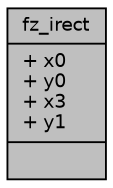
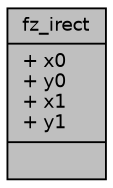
node "fz_irect": text "+ x3" -> "+ x1"
